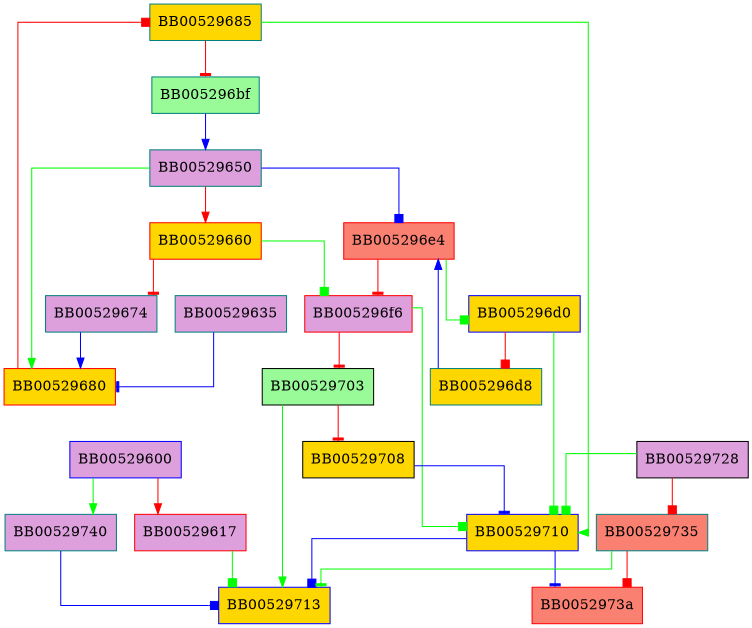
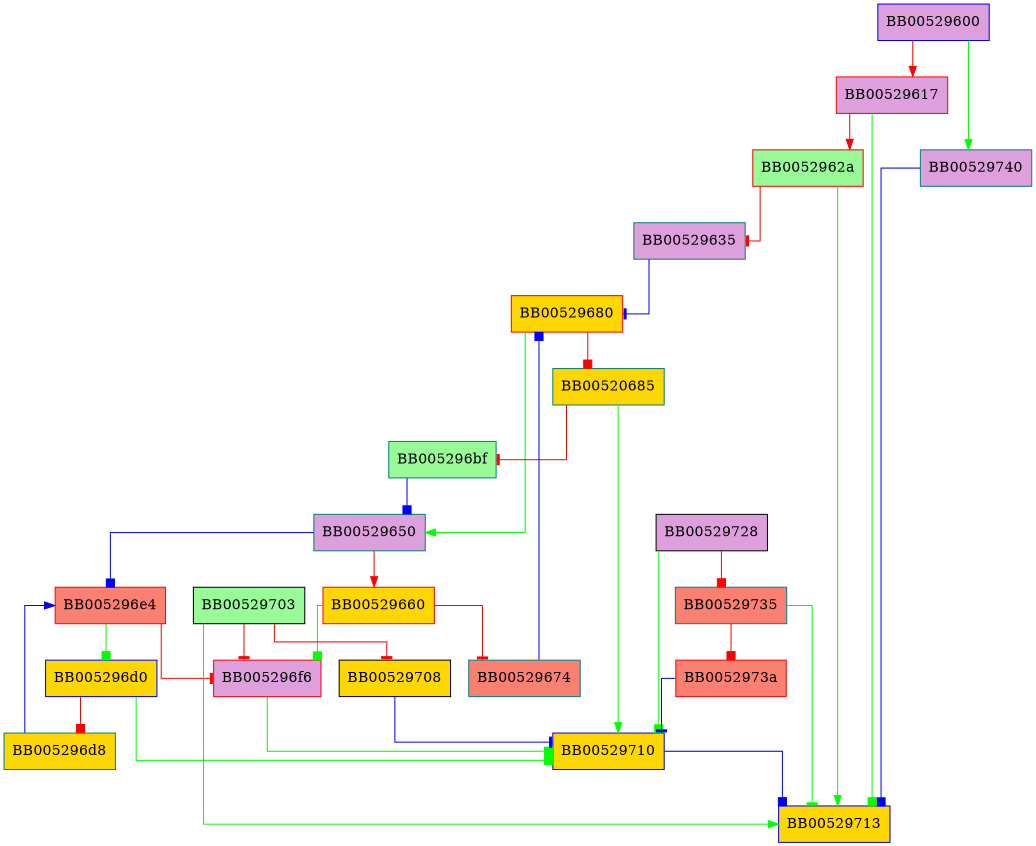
node "BB00529685": label "BB00529685" -> "BB00520685"
edge "BB005296bf" -> "BB00529650": arrowhead normal -> box
node "BB0052962a": added
edge "BB00529650" -> "BB00529680": reversed
node "BB00529674": fillcolor plum -> salmon
edge "BB00529674" -> "BB00529680": arrowhead normal -> box
edge "BB005296f6" -> "BB00529703": reversed
edge "BB00529710" -> "BB0052973a": reversed
